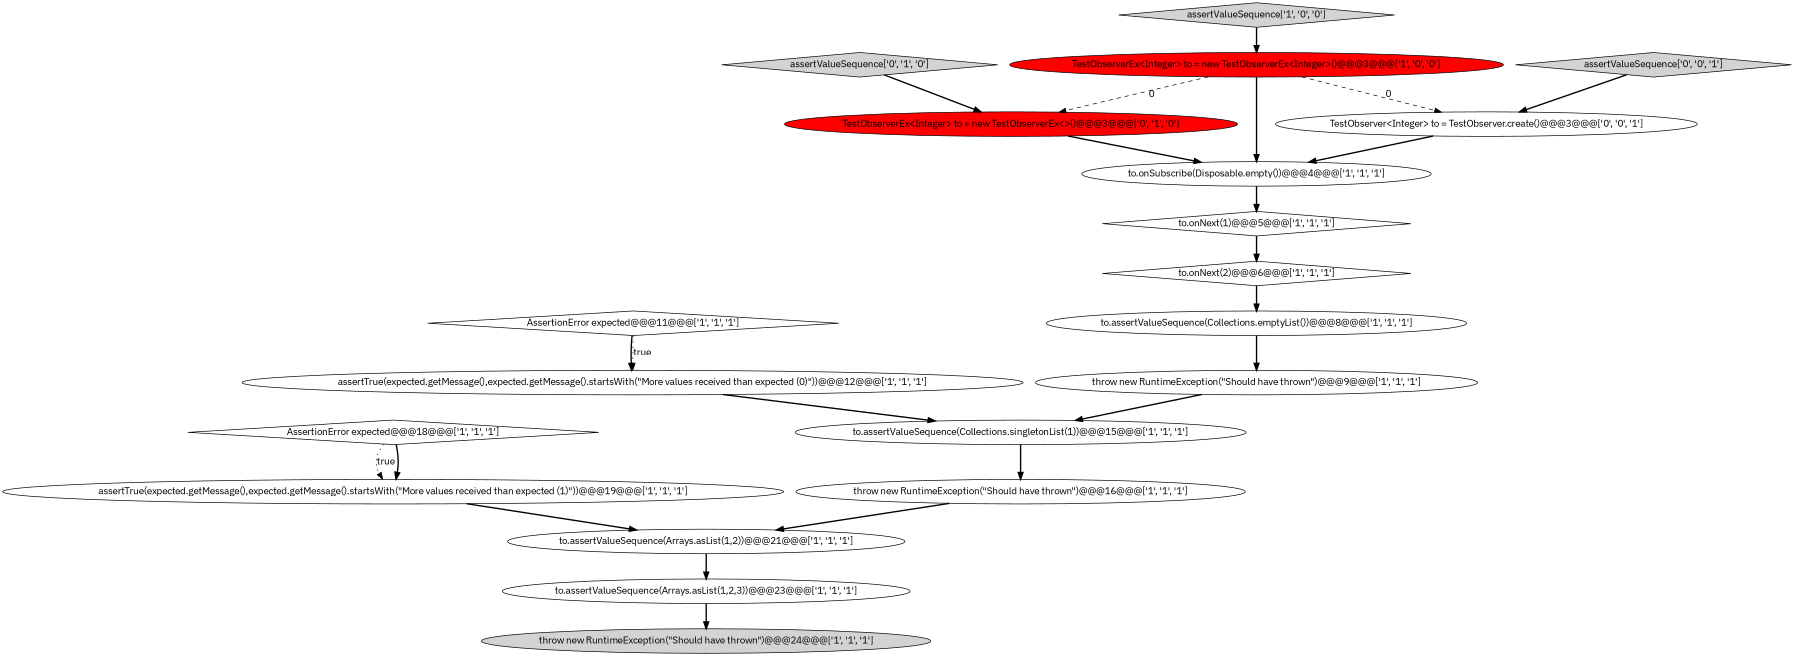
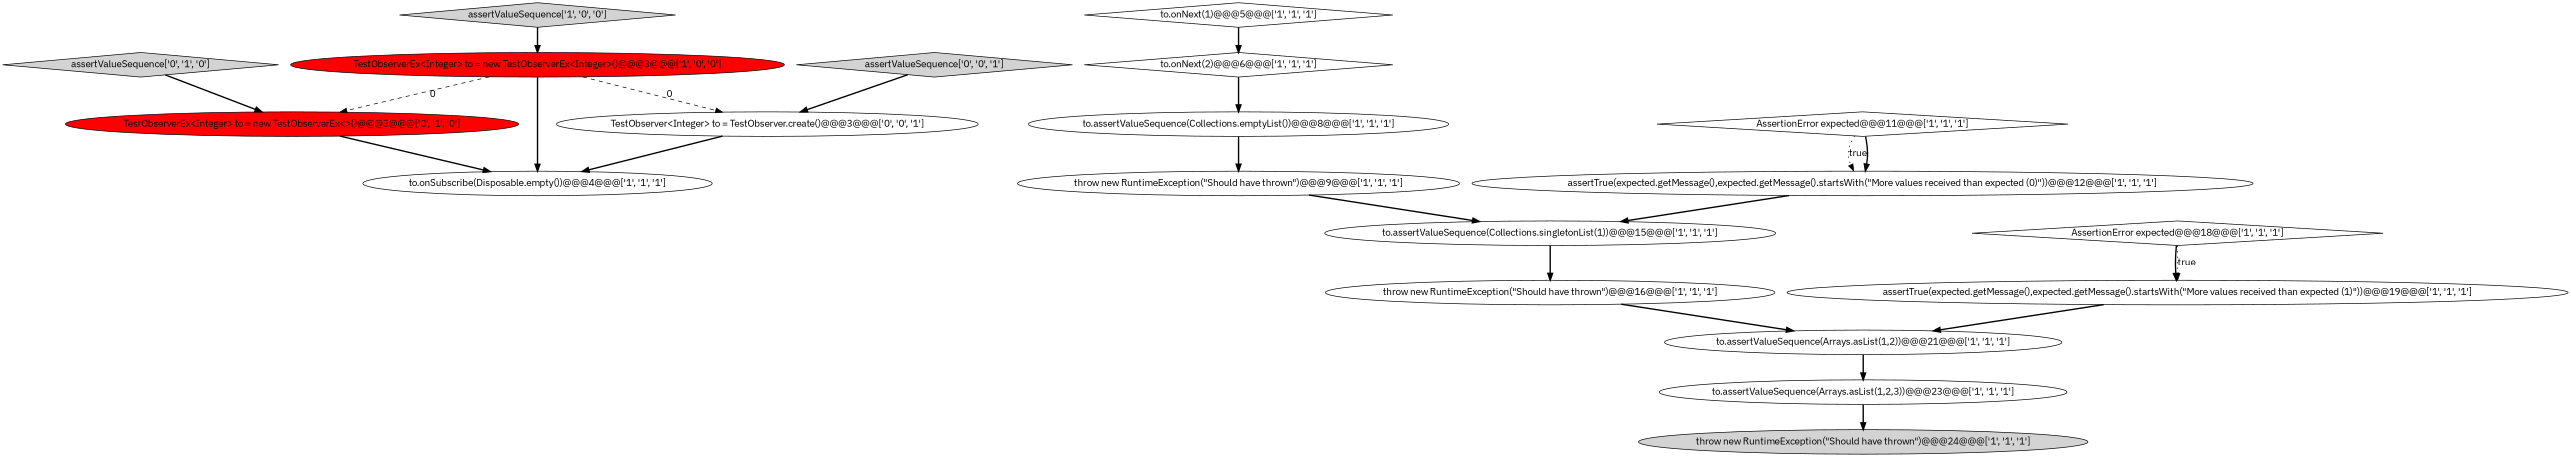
edge "to.onSubscribe(Disposable.empty())@@@4@@@['1', '1', '1']" -> "to.onNext(1)@@@5@@@['1', '1', '1']": removed
